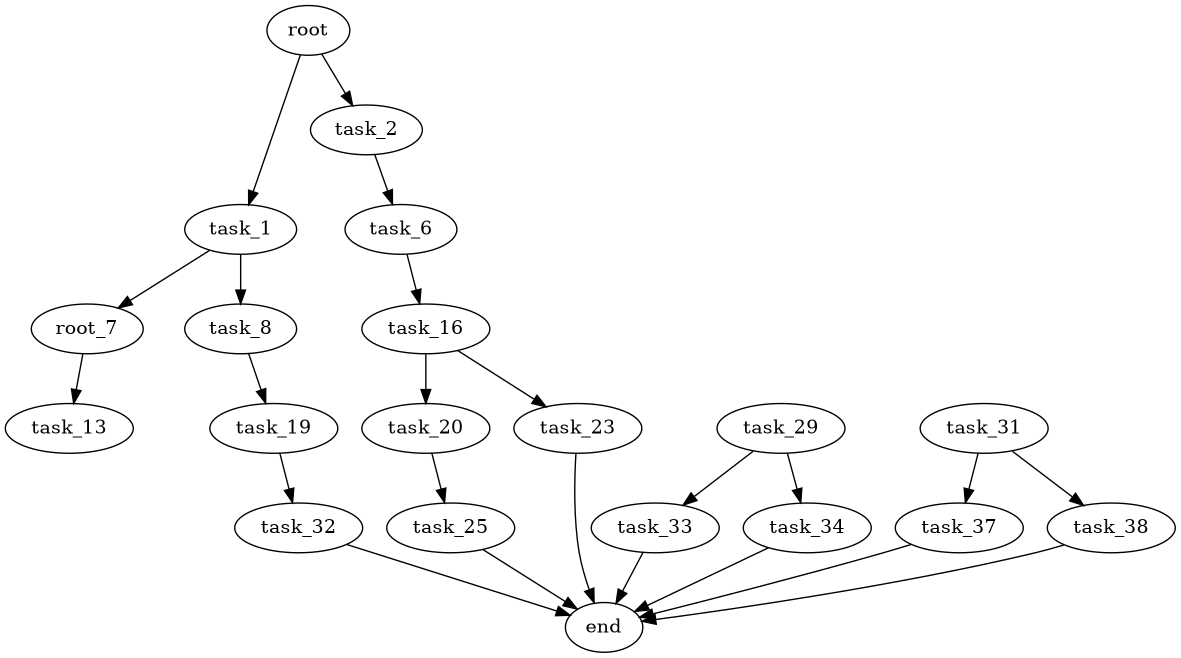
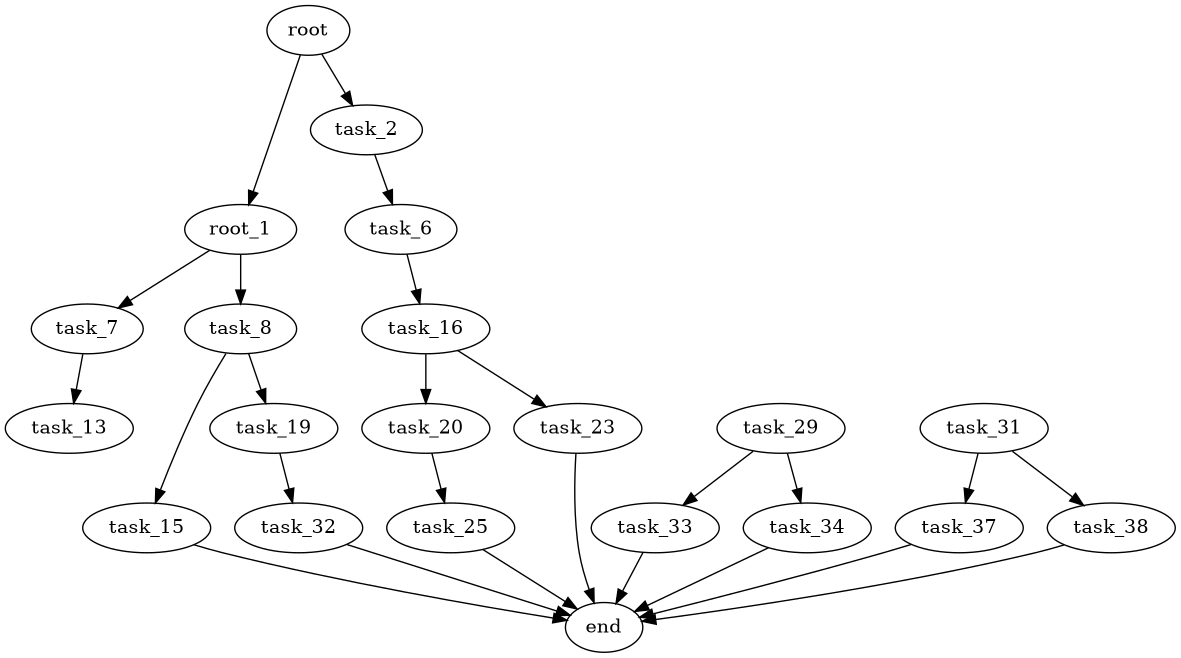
node "task_1": label "task_1" -> "root_1"
node "root_7": label "root_7" -> "task_7"
node "task_15": added
